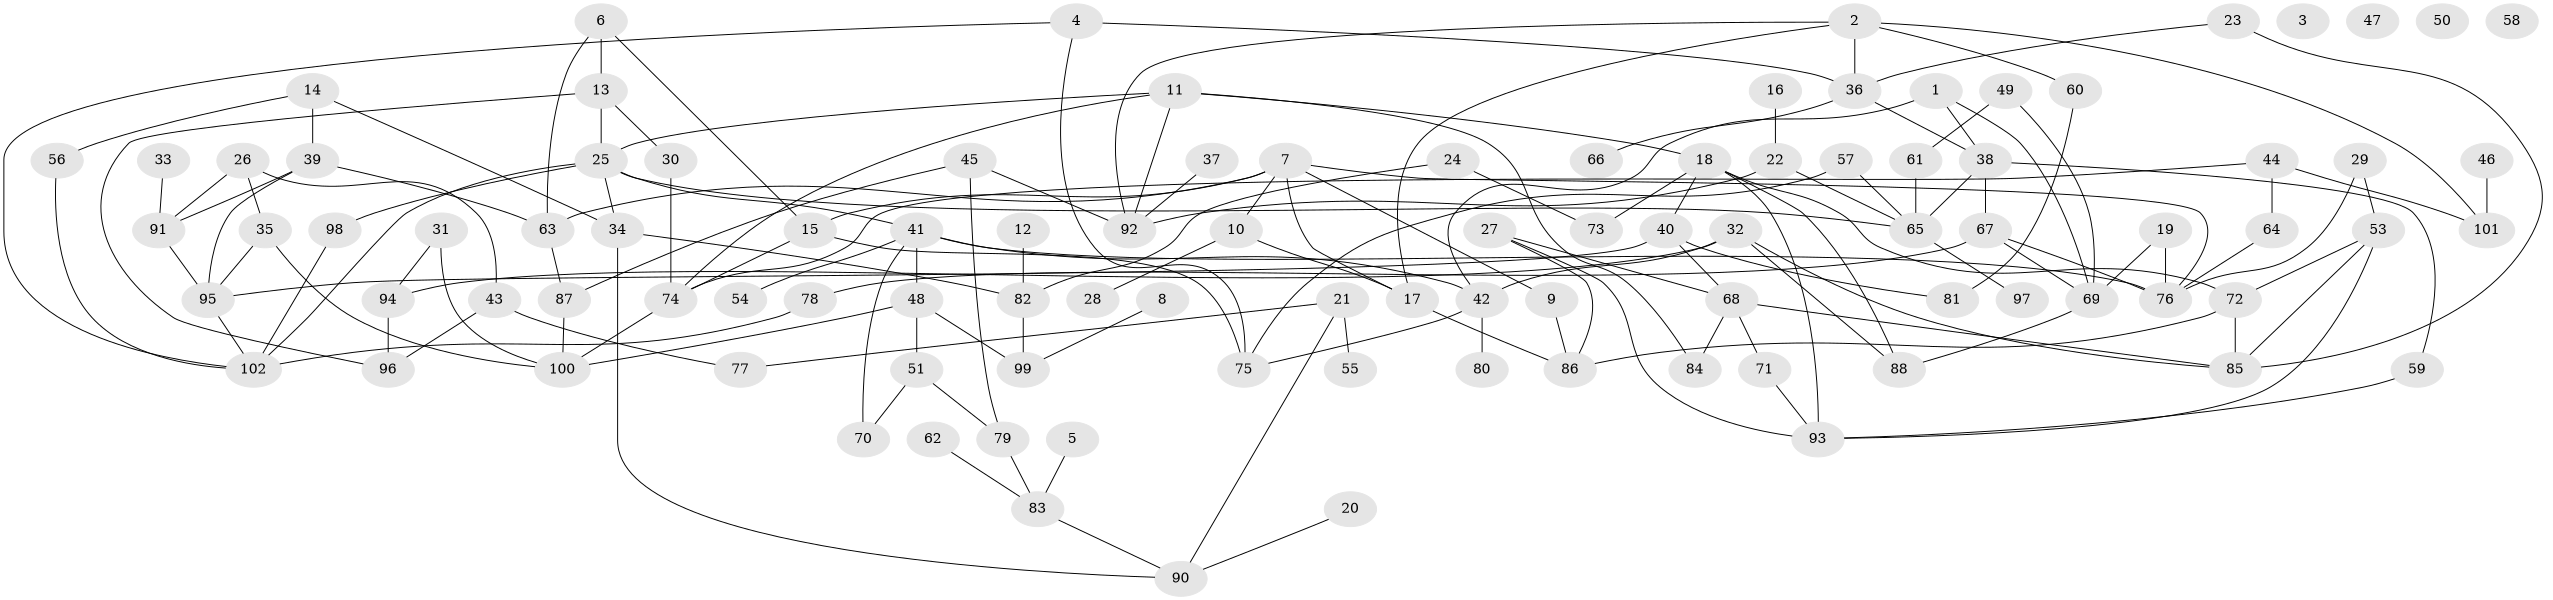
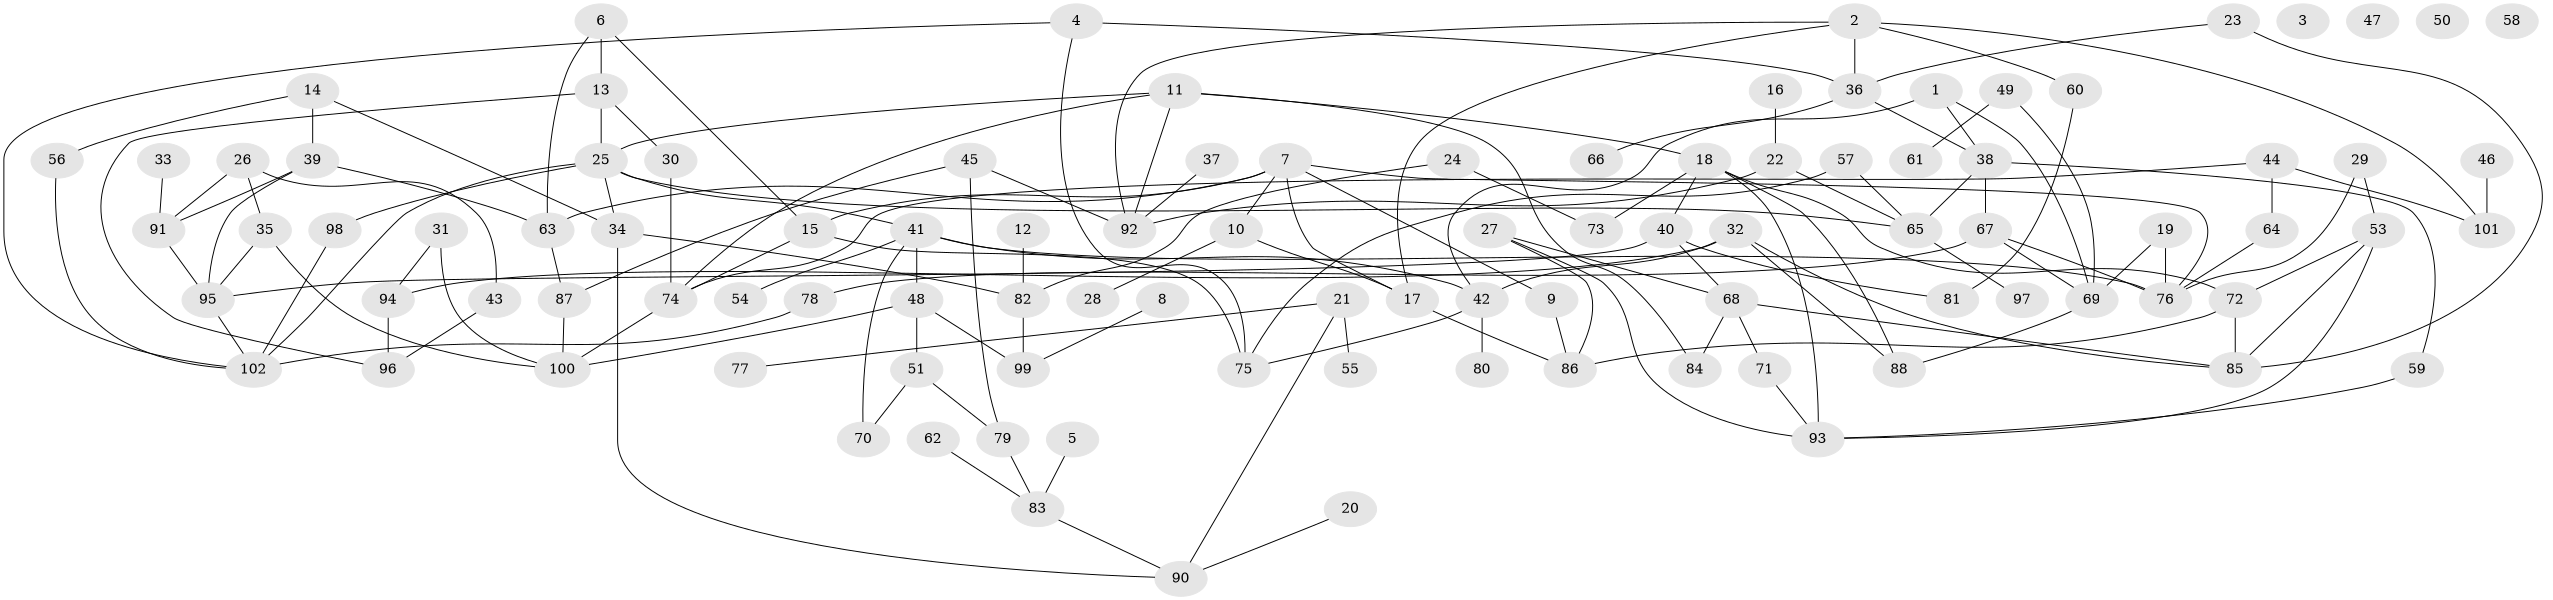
edge "61" -- "65": removed
edge "43" -- "77": removed
